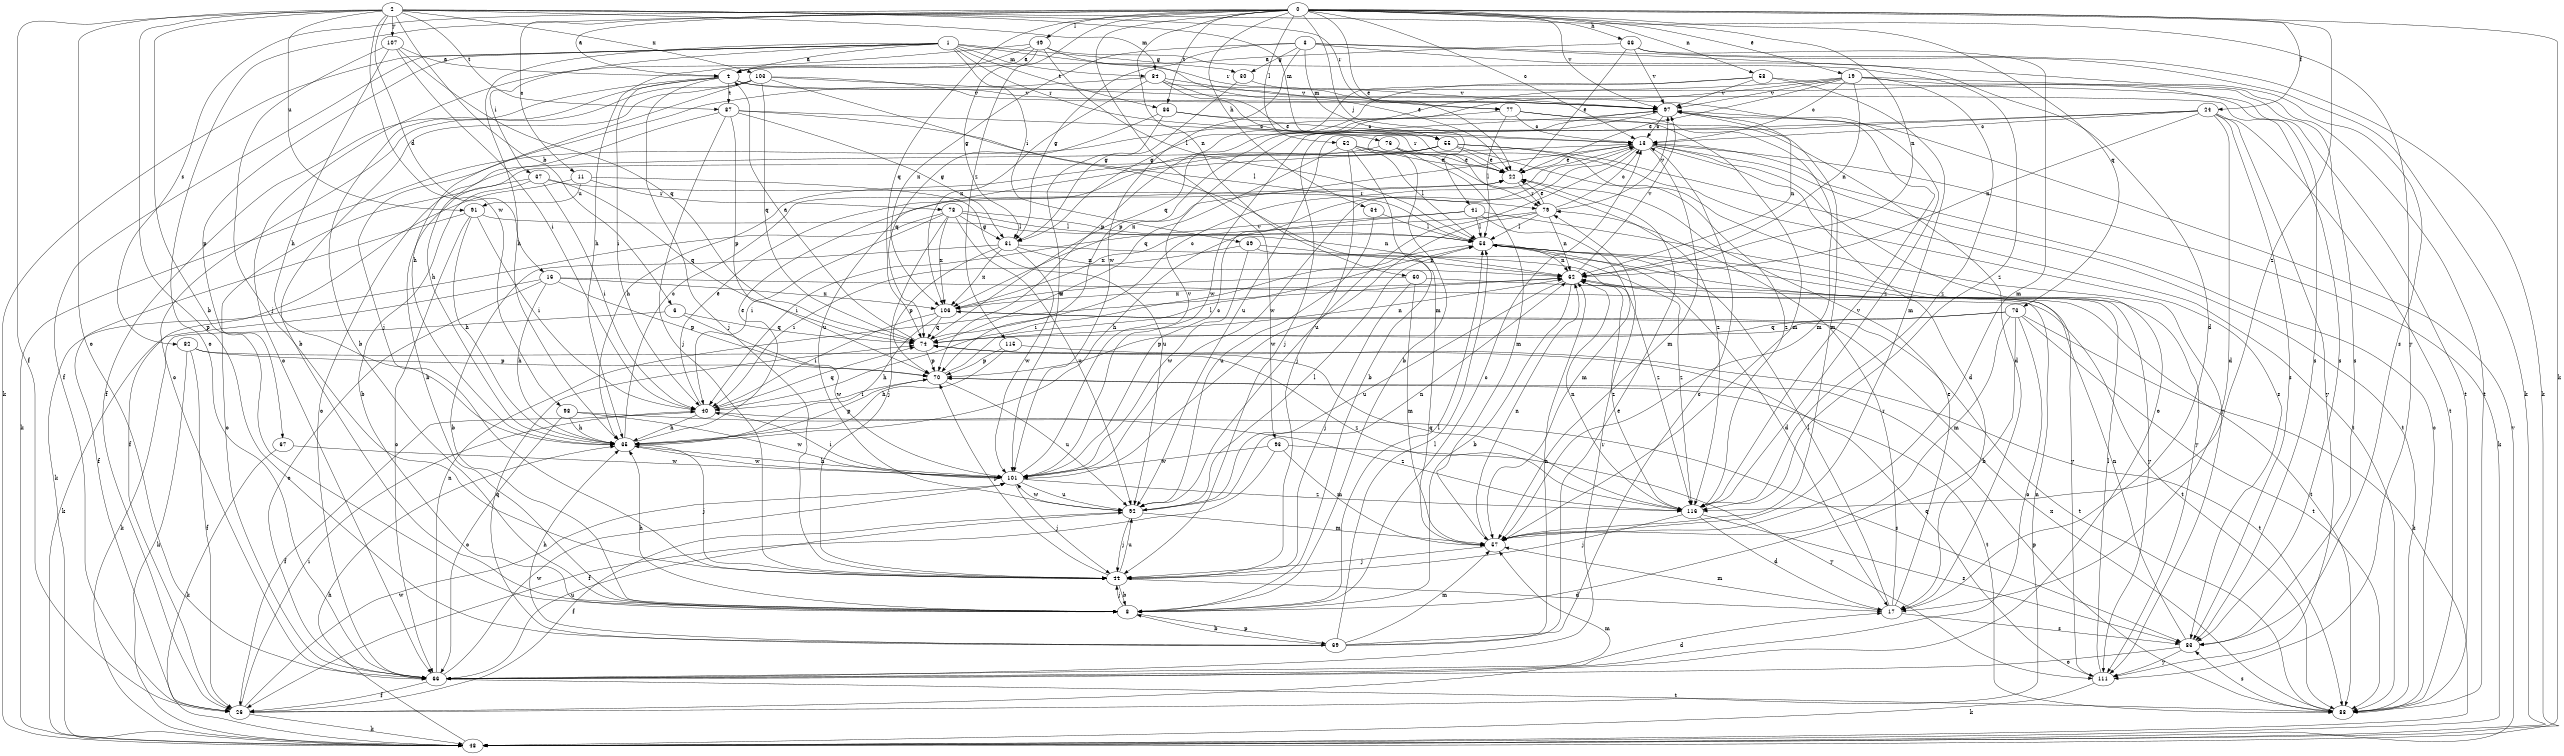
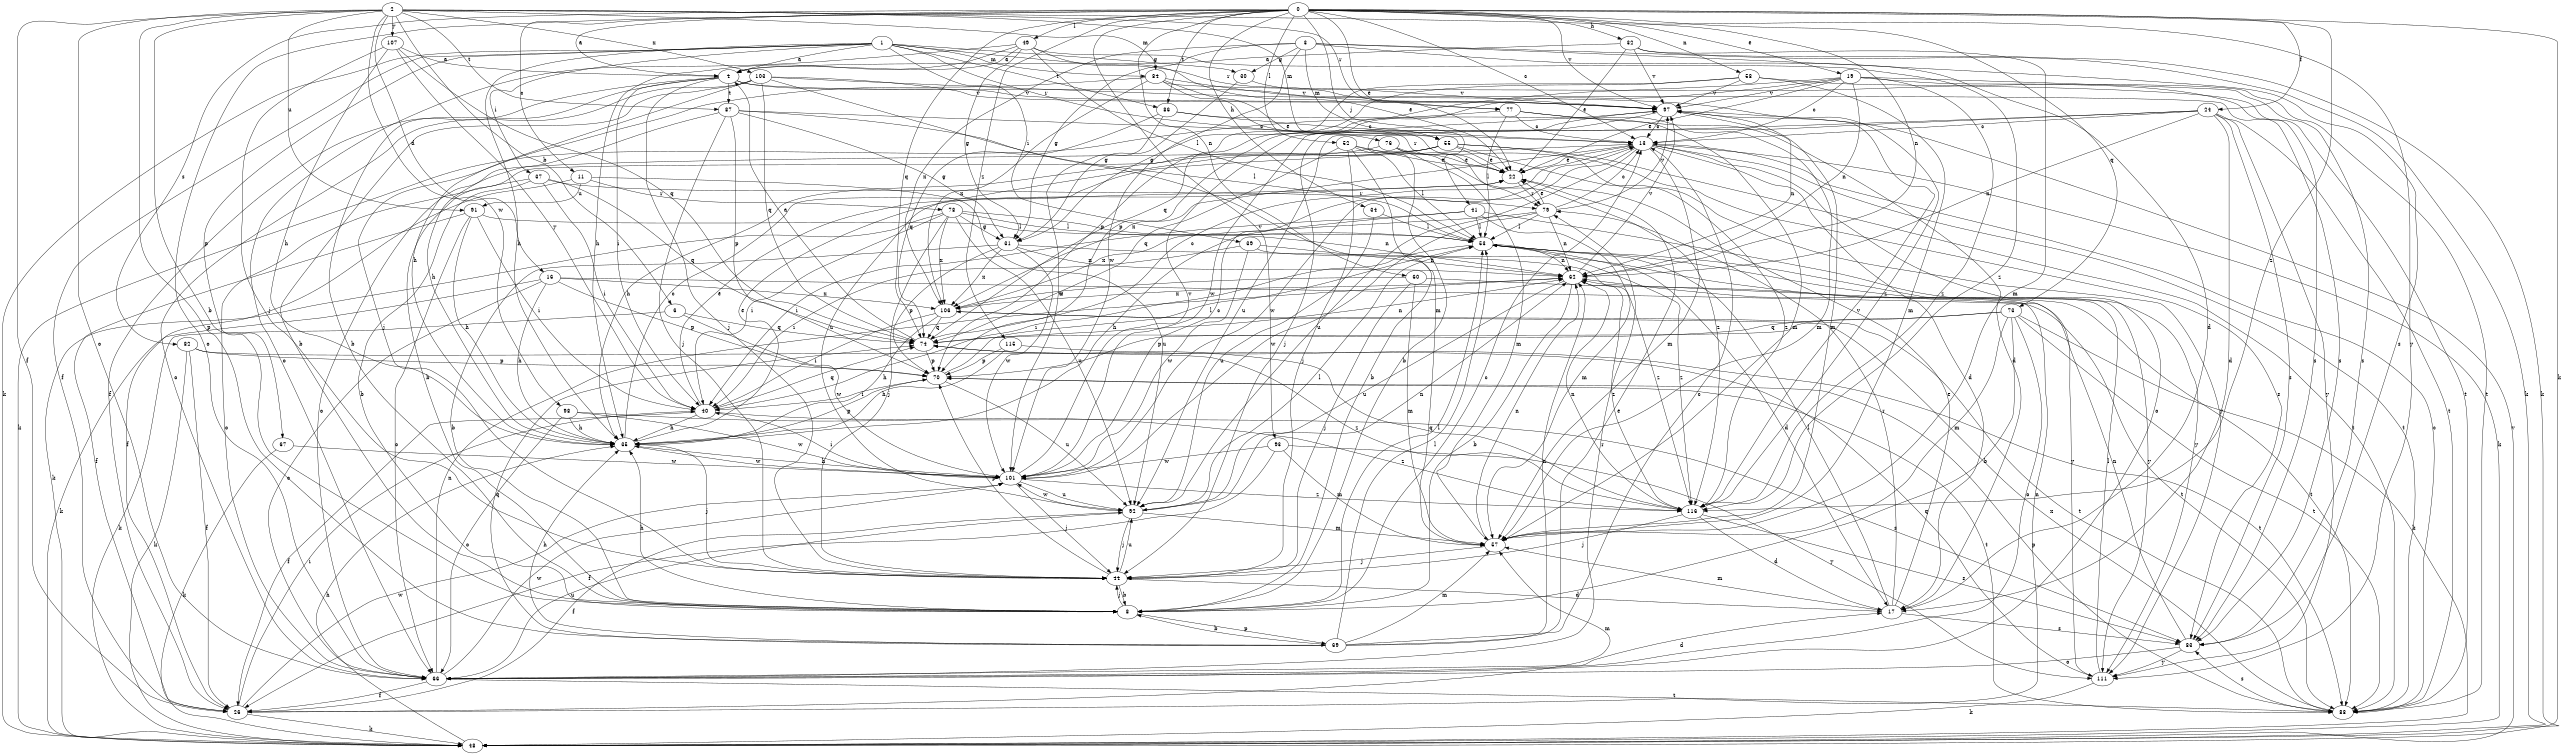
node "36": label "36" -> "32"
edge "107" -> "40": label "i" -> "y"
